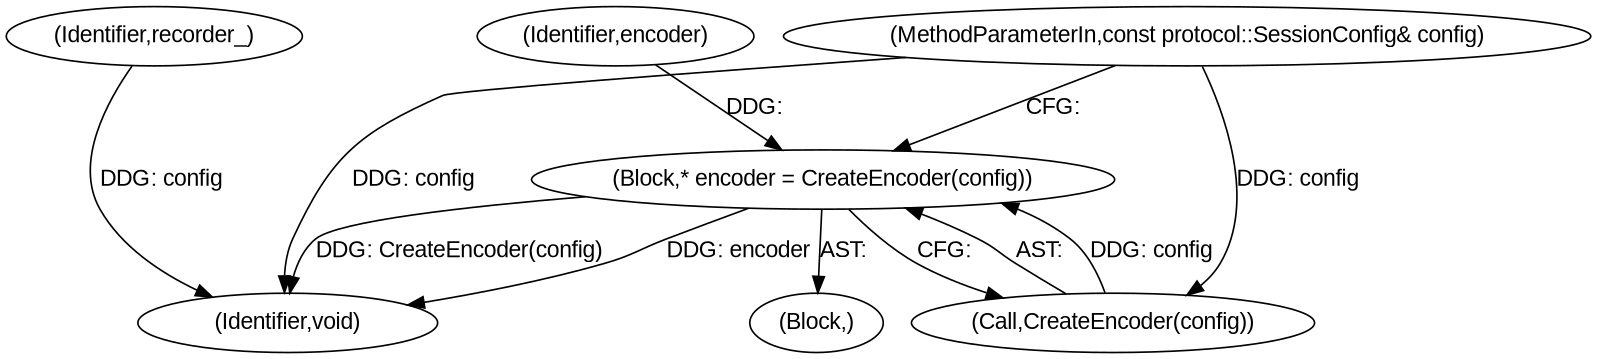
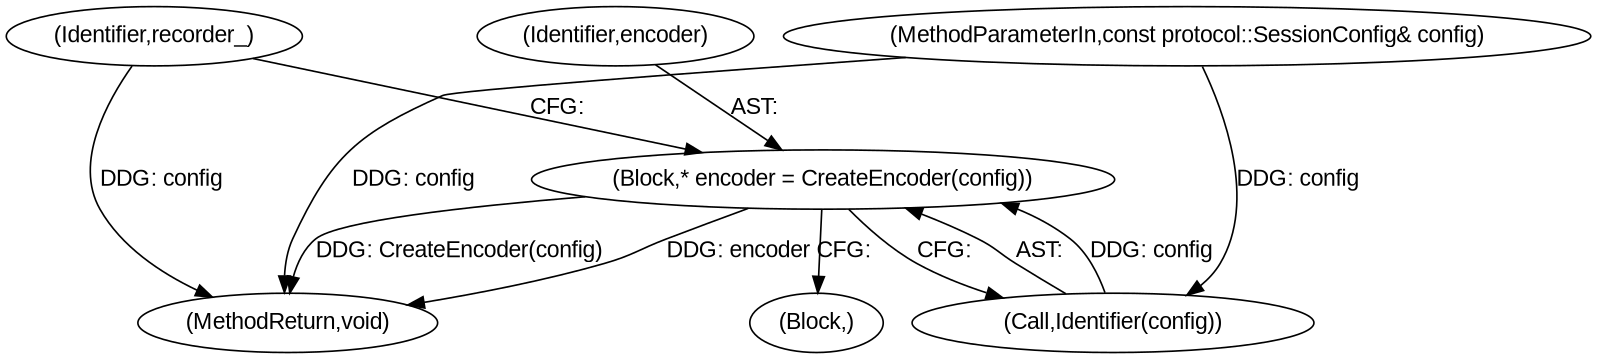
edge "(MethodParameterIn,const protocol::SessionConfig& config)" -> "(Block,* encoder = CreateEncoder(config))": now "(Identifier,recorder_)" -> "(Block,* encoder = CreateEncoder(config))"
edge "(Identifier,encoder)" -> "(Block,* encoder = CreateEncoder(config))": label "DDG: " -> "AST: "
edge "(Block,* encoder = CreateEncoder(config))" -> "(Block,)": label "AST: " -> "CFG: "
node "(Identifier,void)": label "(Identifier,void)" -> "(MethodReturn,void)"
node "(Call,CreateEncoder(config))": label "(Call,CreateEncoder(config))" -> "(Call,Identifier(config))"
